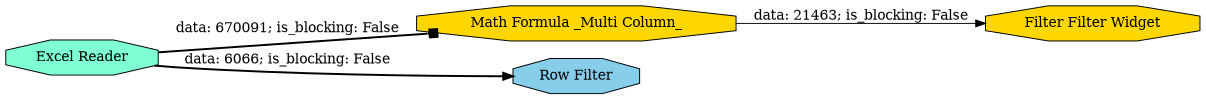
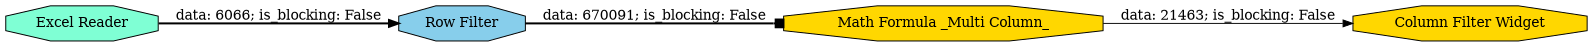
node "Filter Filter Widget": label "Filter Filter Widget" -> "Column Filter Widget"
edge "Excel Reader" -> "Math Formula _Multi Column_": now "Row Filter" -> "Math Formula _Multi Column_"
